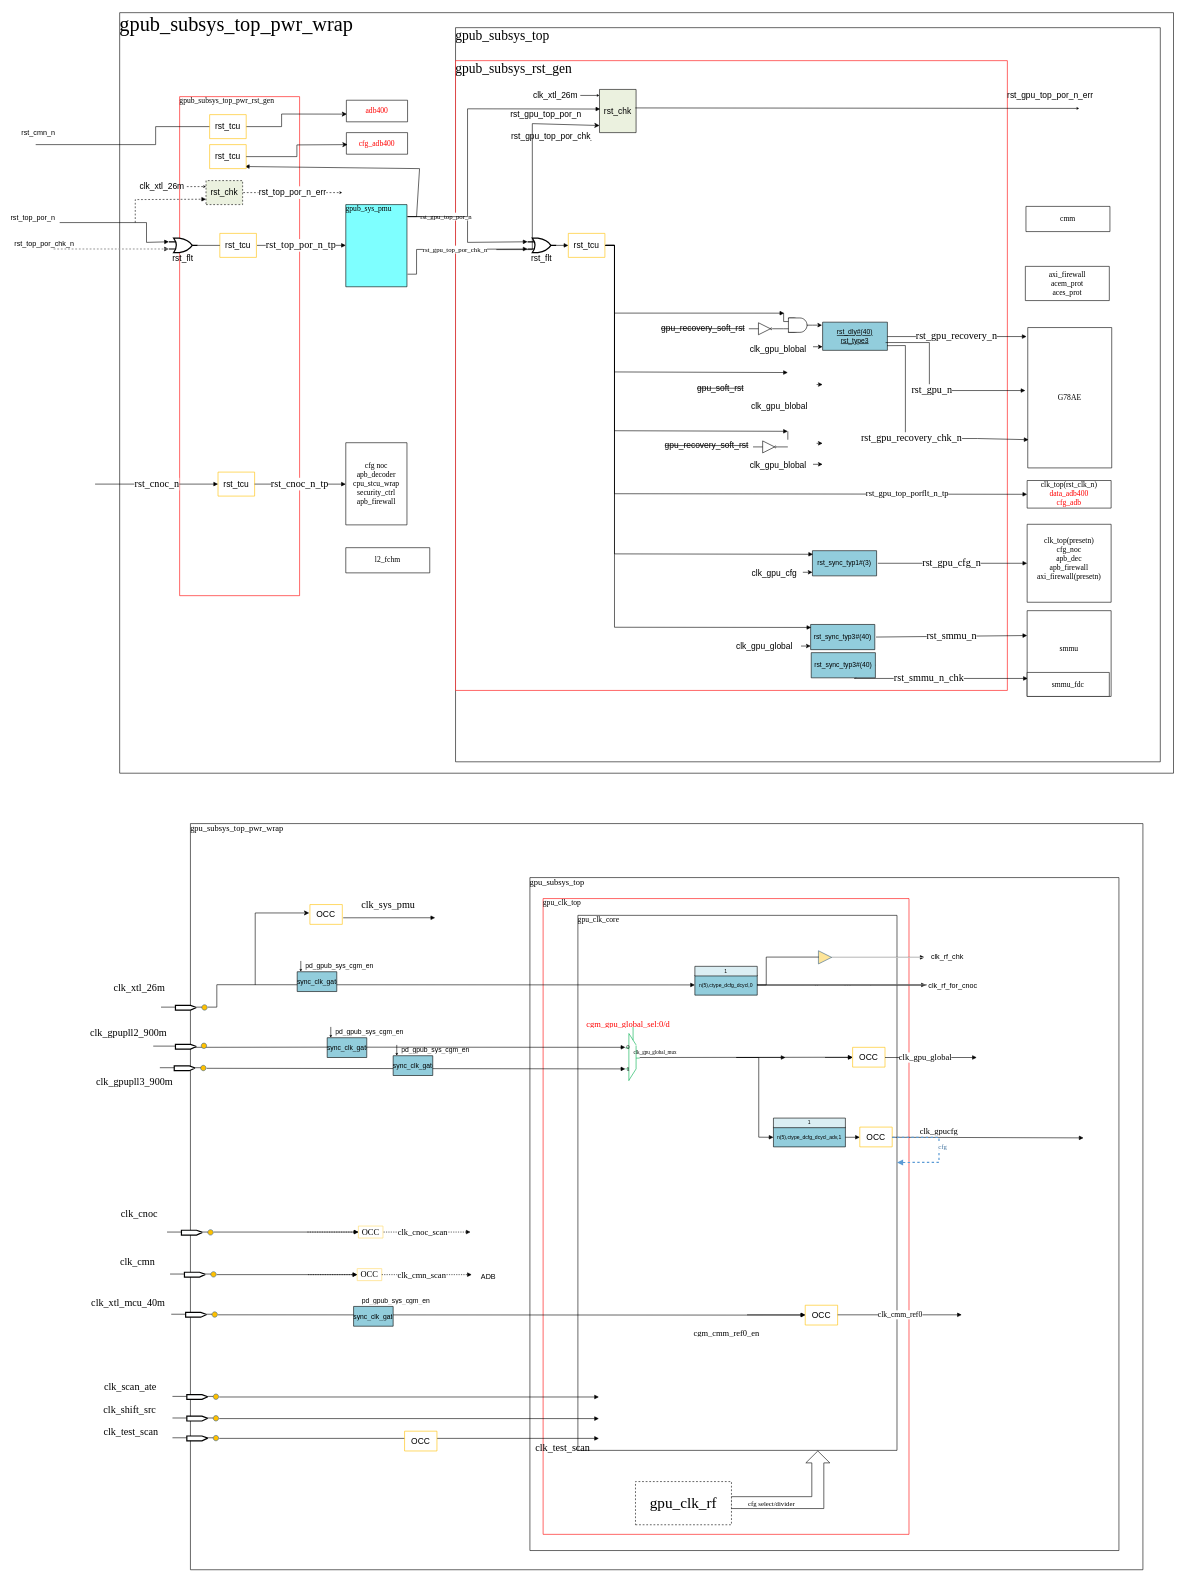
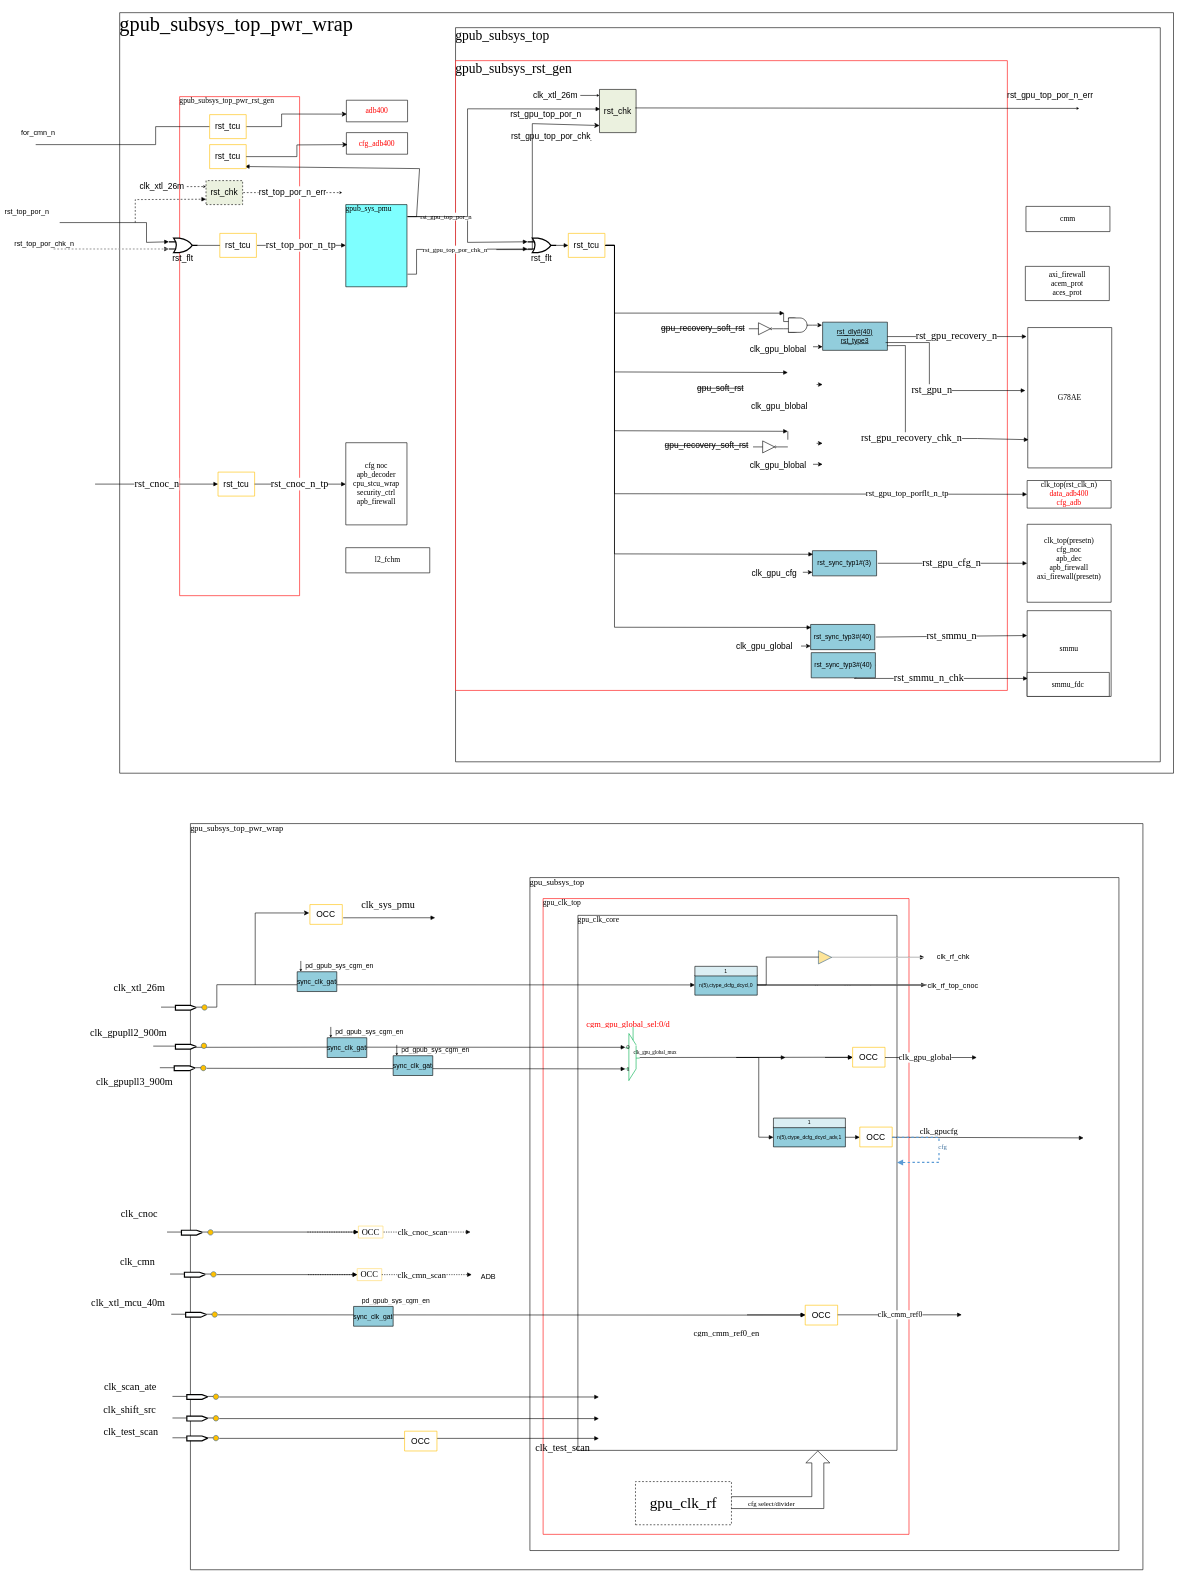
node "rst_cmn_n": label "rst_cmn_n" -> "for_cmn_n"
node "rst_top_por_n": moved (33, 218) -> (27, 212)
node "clk_rf_chk": moved (948, 957) -> (954, 957)
node "clk_rf_for_cnoc": label "clk_rf_for_cnoc" -> "clk_rf_top_cnoc"
